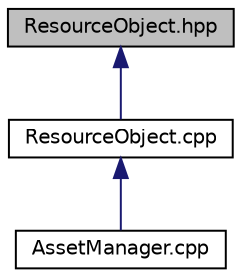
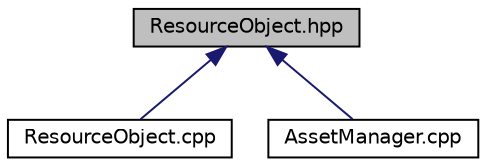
edge "AssetManager.cpp" -> "ResourceObject.cpp": now "AssetManager.cpp" -> "ResourceObject.hpp"
